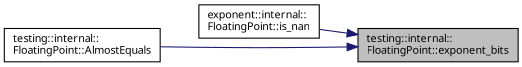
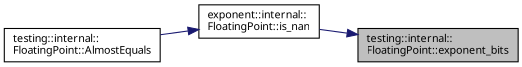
edge "testing::internal:: FloatingPoint::AlmostEquals" -> "testing::internal:: FloatingPoint::exponent_bits": now "testing::internal:: FloatingPoint::AlmostEquals" -> "exponent::internal:: FloatingPoint::is_nan"
